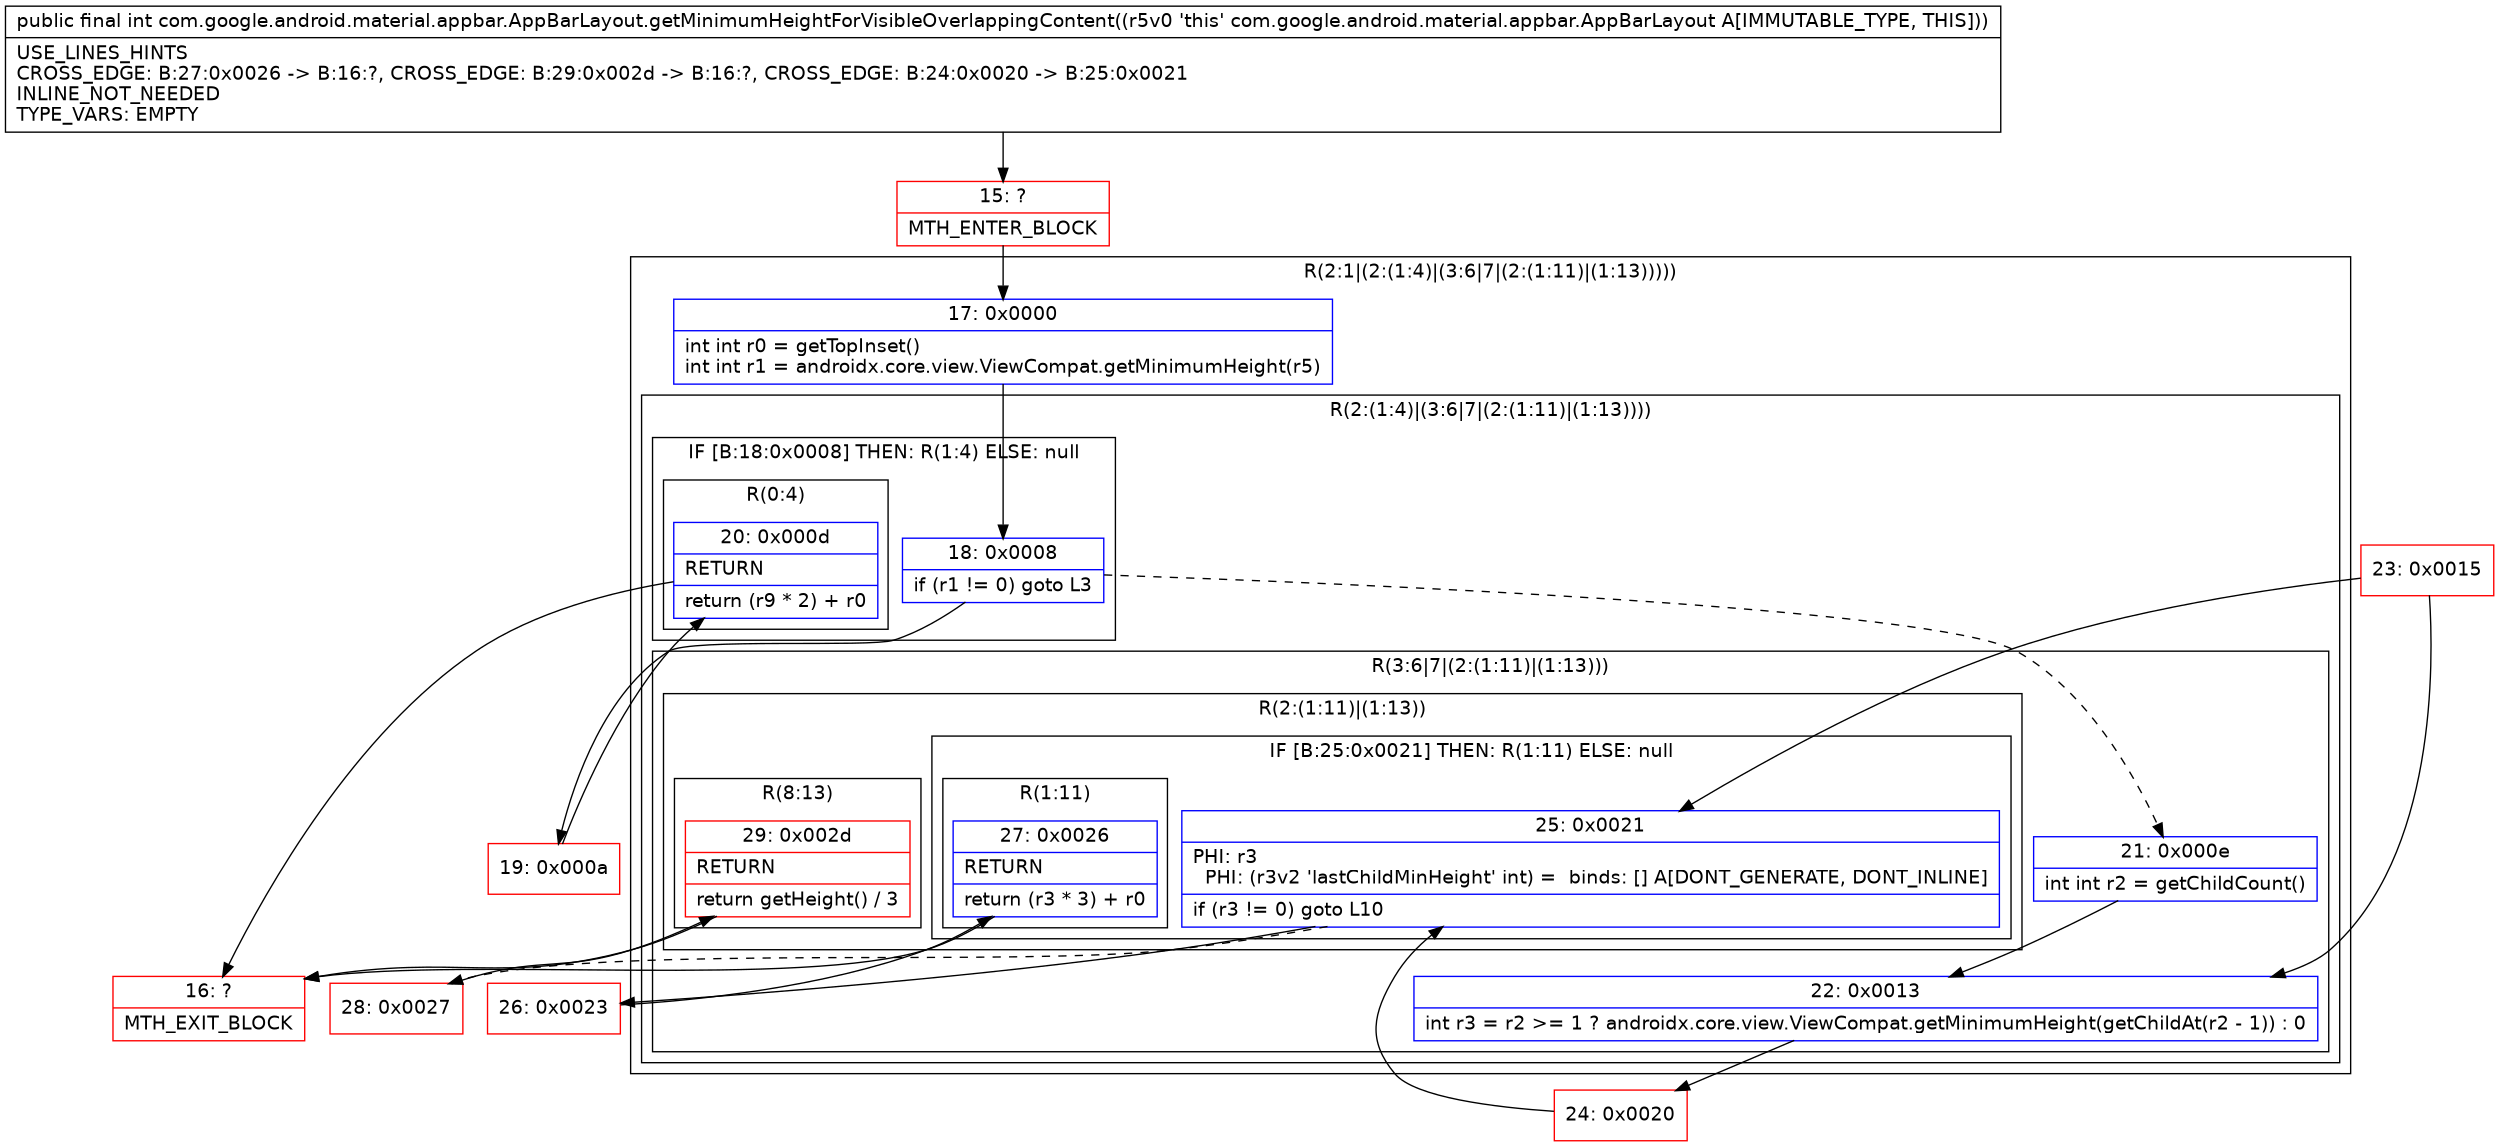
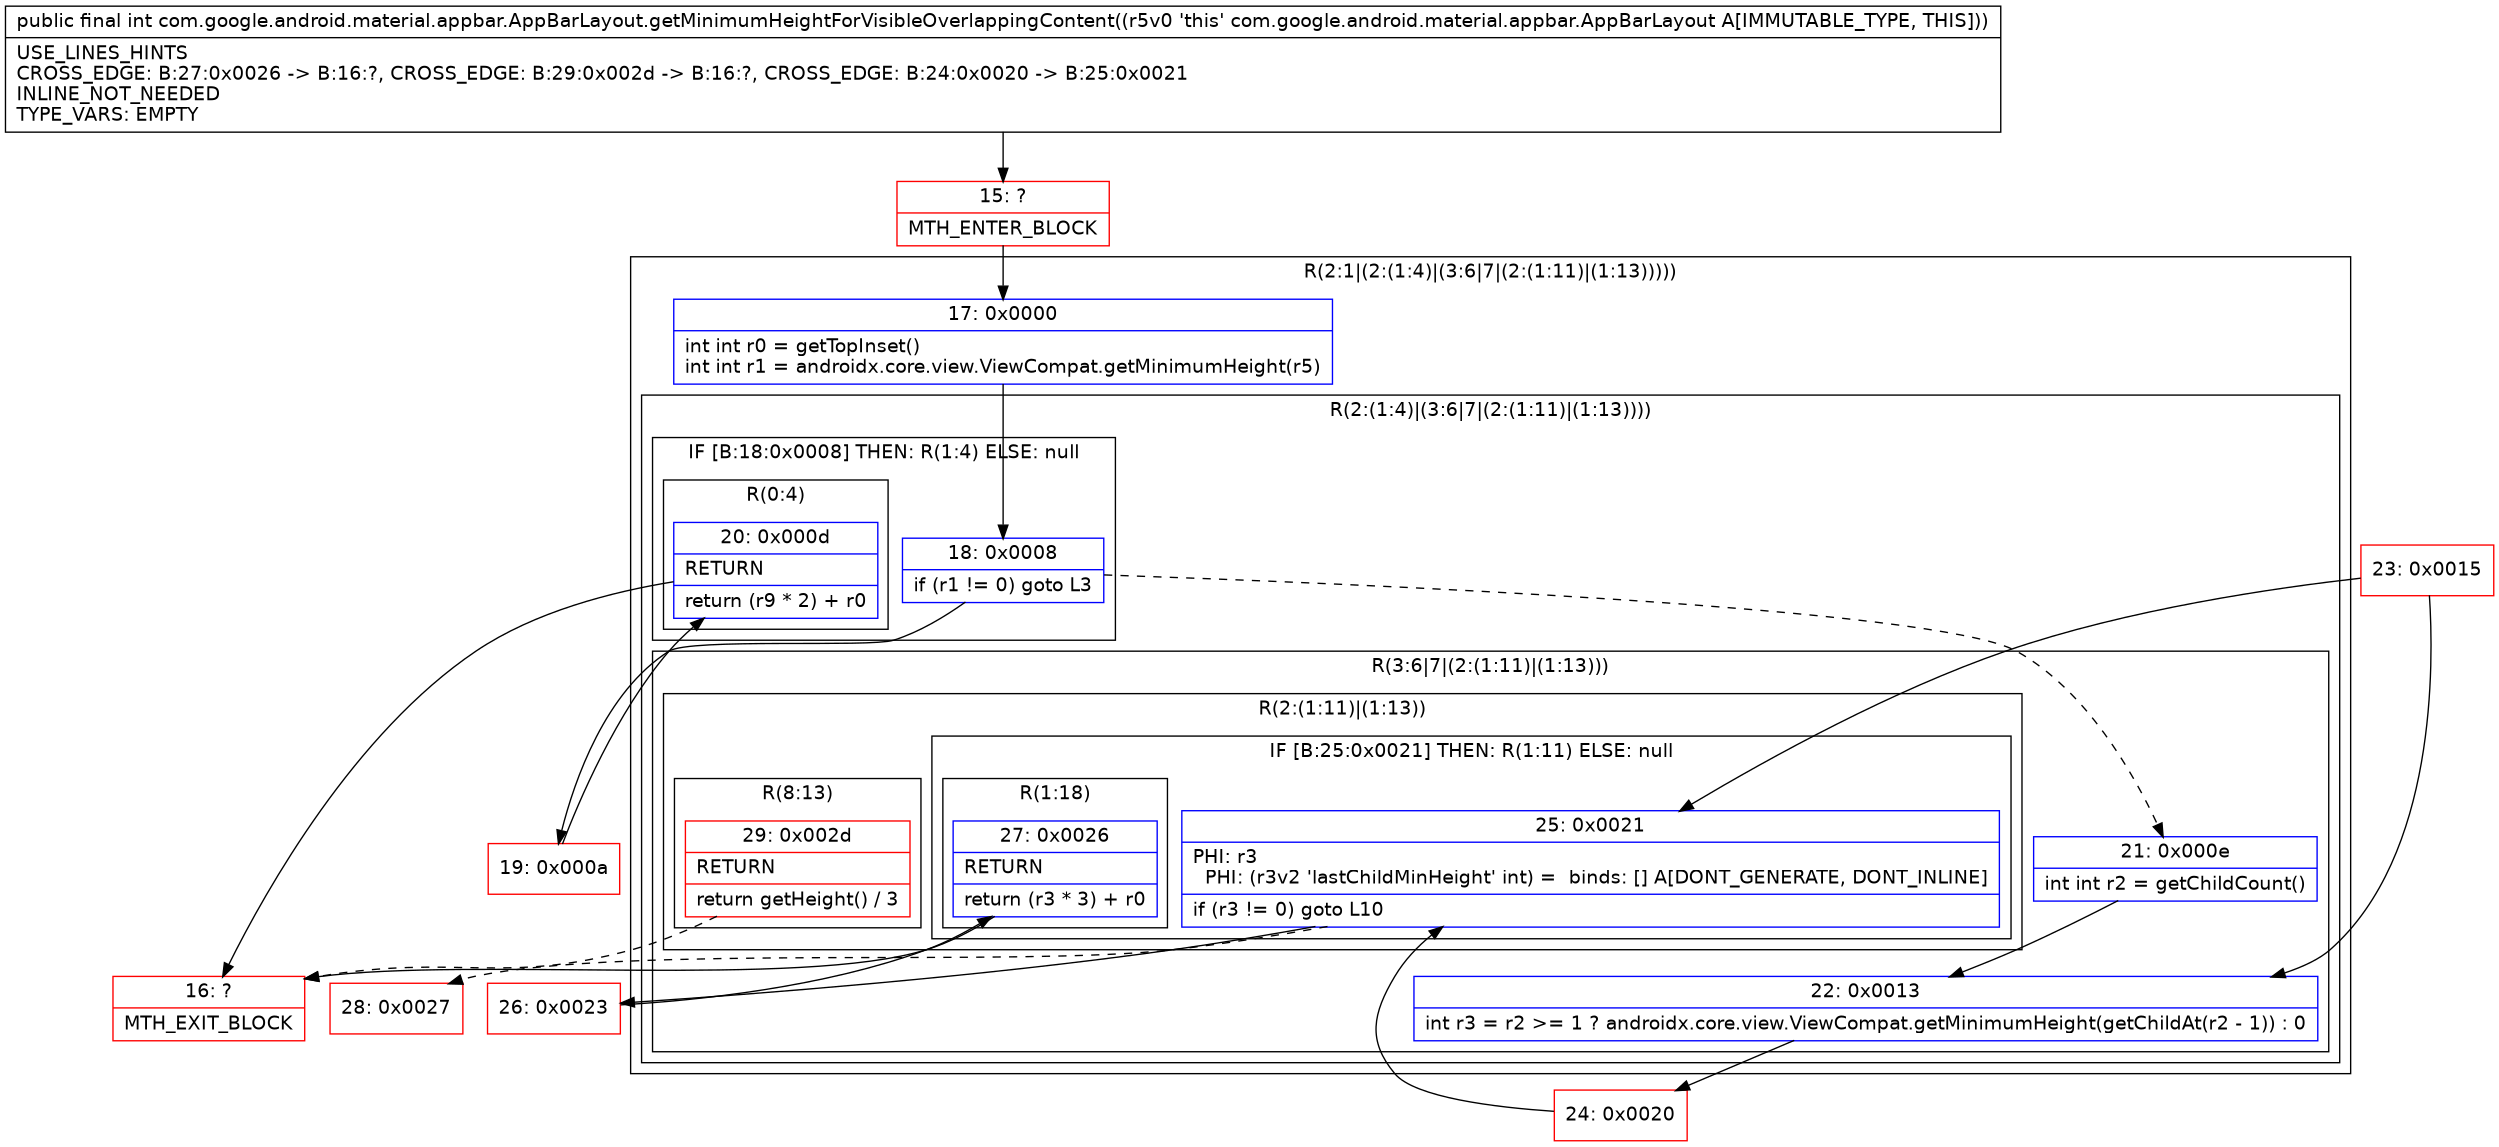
cluster "R(1:11)": label "R(1:11)" -> "R(1:18)"
edge "28: 0x0027" -> "29: 0x002d": removed
edge "29: 0x002d" -> "16: ?": style solid -> dashed
